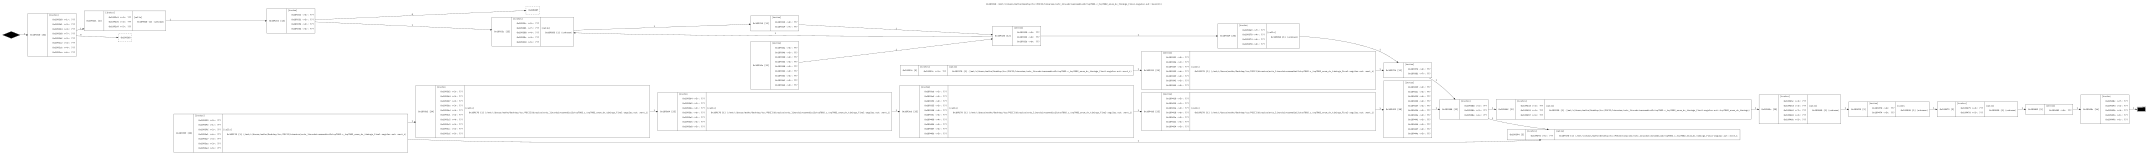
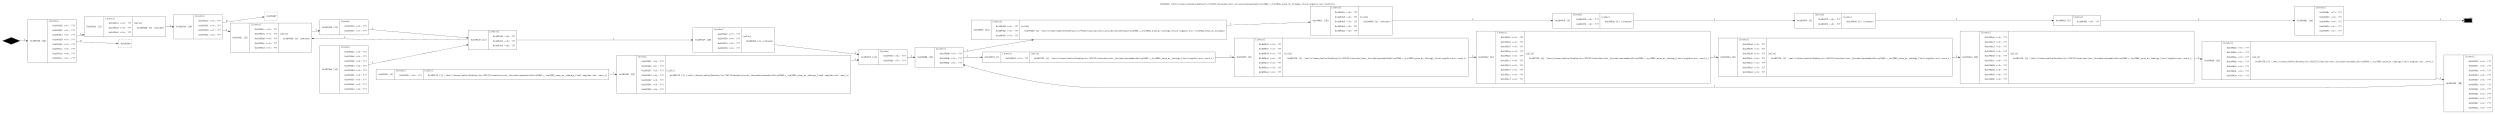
edge "0x109399 [25]" -> "0x109394 [5]": reversed
